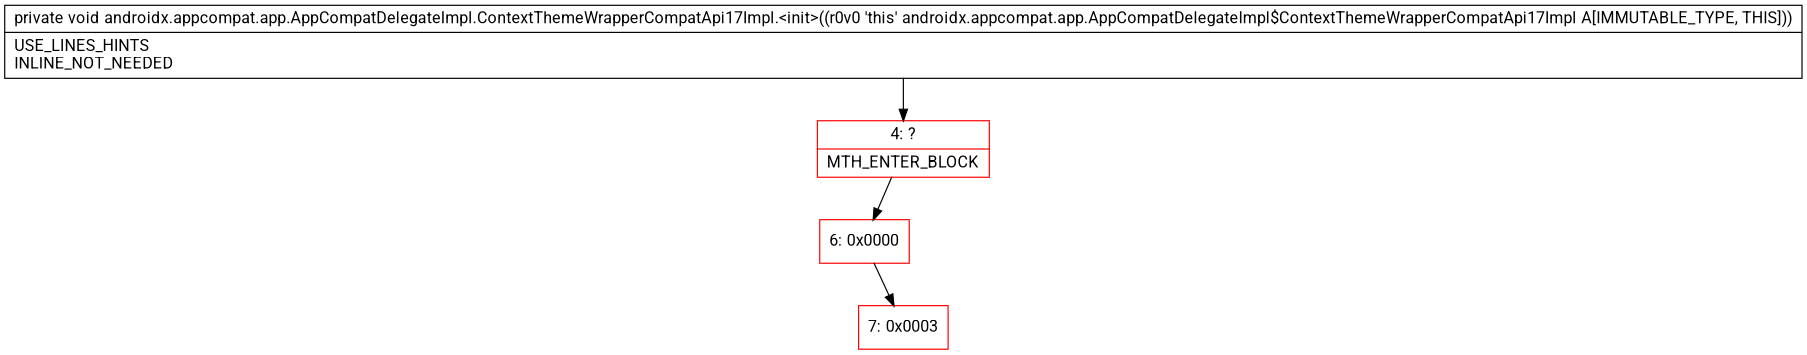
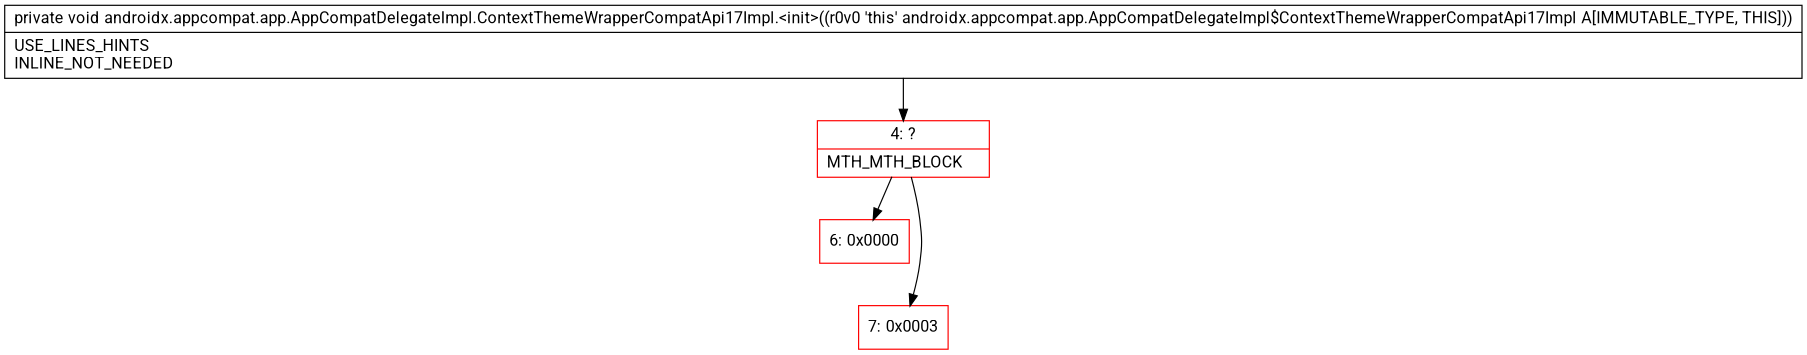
node "4: ?": text "MTH_ENTER_BLOCK" -> "MTH_MTH_BLOCK"
edge "6: 0x0000" -> "7: 0x0003": now "4: ?" -> "7: 0x0003"
